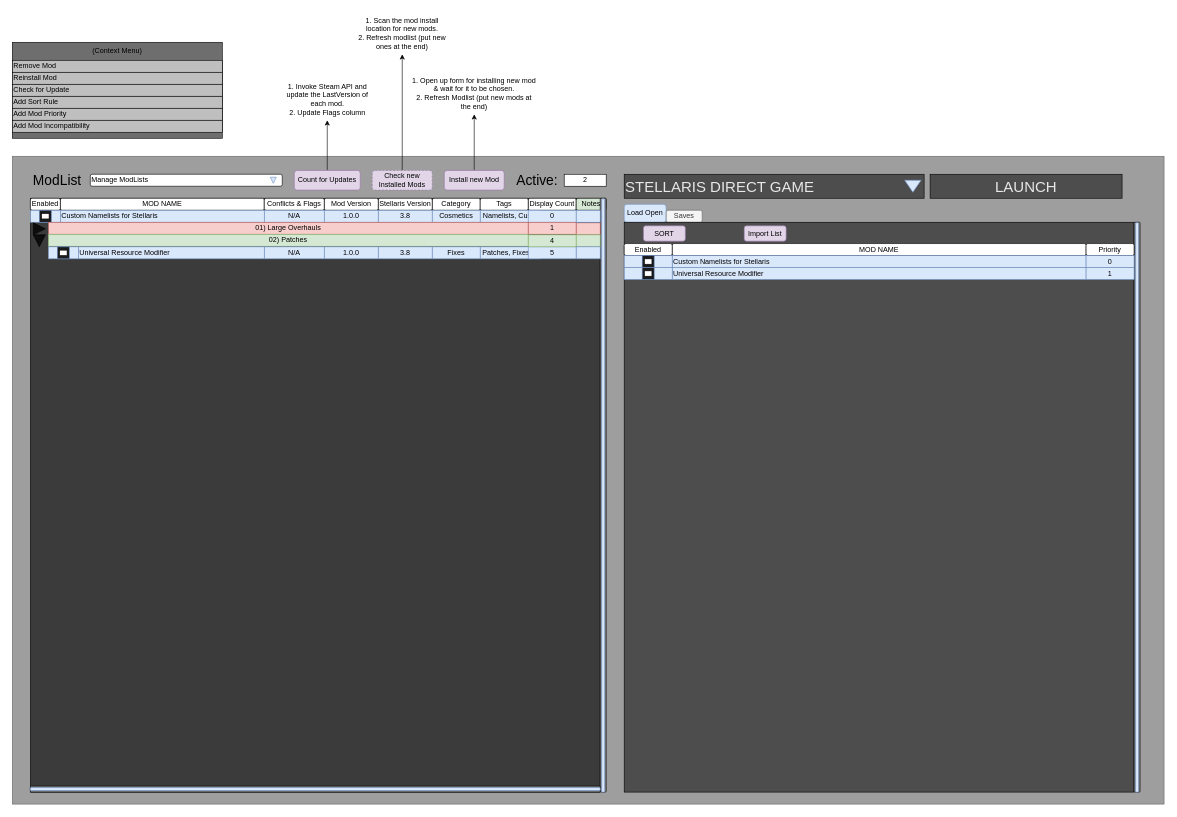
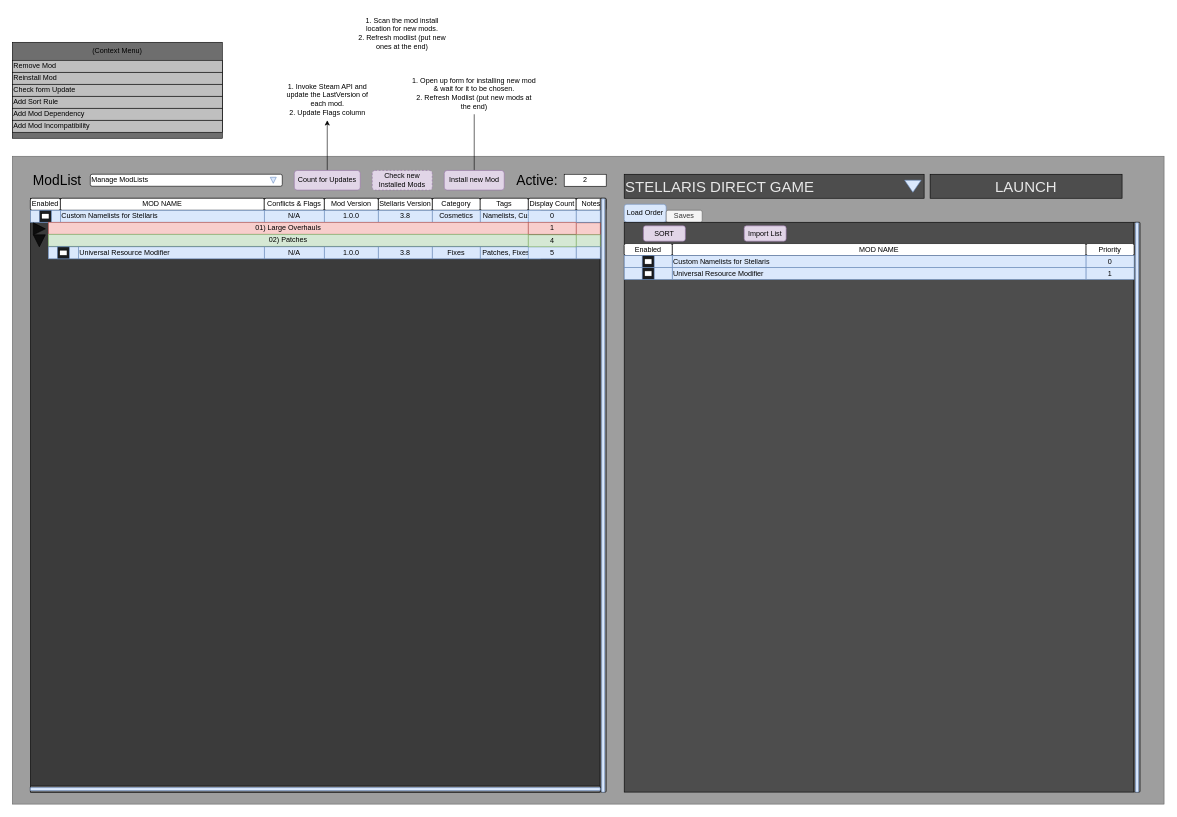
edge "Check new Installed Mods" -> "1. Scan the mod install location for new mods. 2. Refresh modlist (put new ones at the end)": removed
node "Check for Update": label "Check for Update" -> "Check form Update"
node "Add Mod Priority": label "Add Mod Priority" -> "Add Mod Dependency"
edge "Install new Mod" -> "1. Open up form for installing new mod & wait for it to be chosen. 2. Refresh Modlist (put new mods at the end)": arrowhead classic -> none
node "Notes": fillcolor #d5e8d4 -> #ffffff
node "Load Open": label "Load Open" -> "Load Order"
